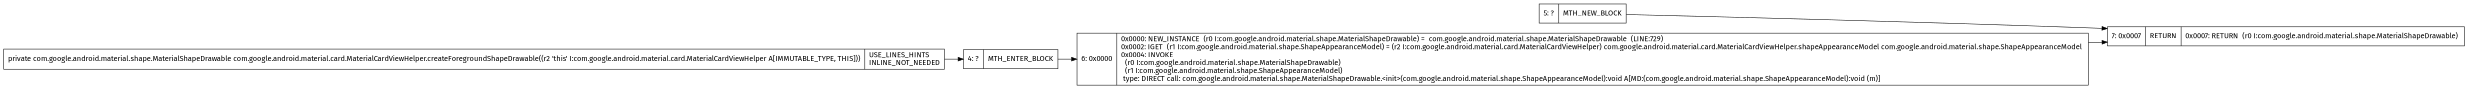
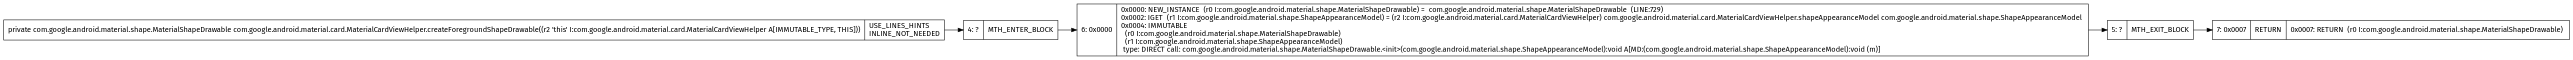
node "5: ?": text "MTH_NEW_BLOCK" -> "MTH_EXIT_BLOCK"
edge "6: 0x0000" -> "7: 0x0007": now "6: 0x0000" -> "5: ?"
node "6: 0x0000": text "0x0004: INVOKE" -> "0x0004: IMMUTABLE"
